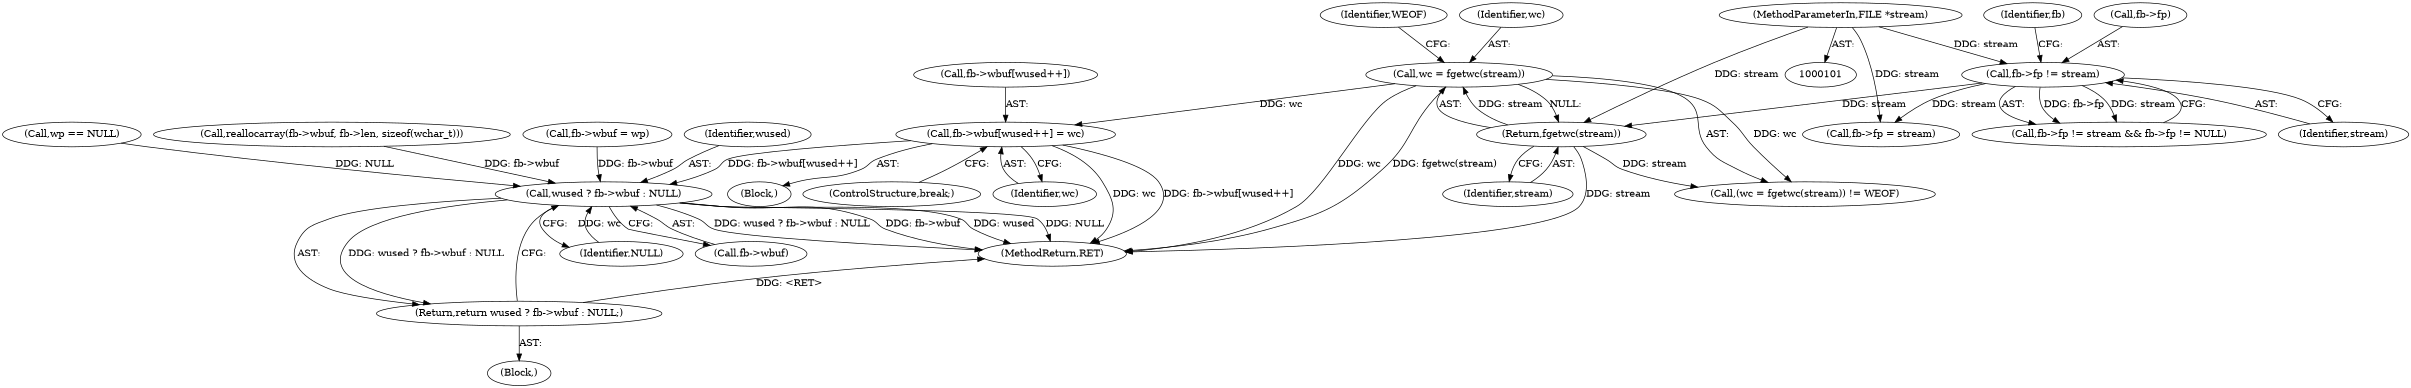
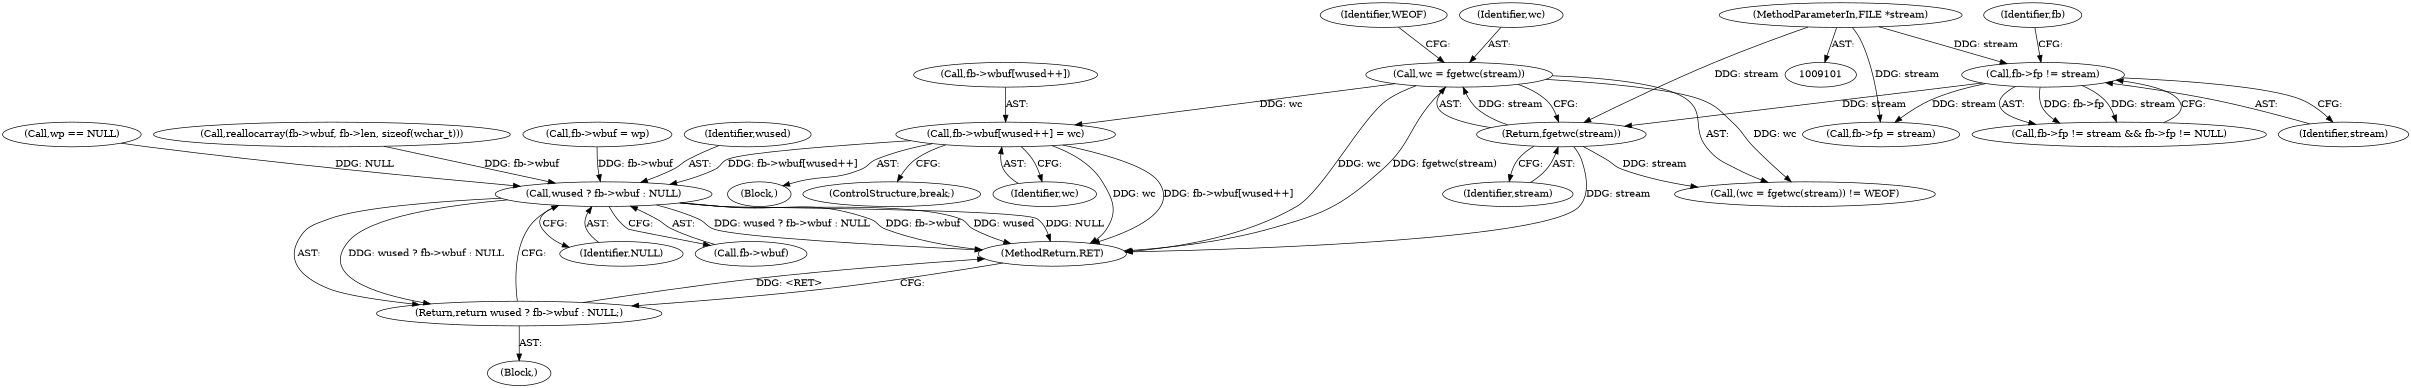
node "(Call,fb->fp)": removed
node "1000101": label "1000101" -> "1009101"
edge "(Call,wc = fgetwc(stream))" -> "(Return,fgetwc(stream))": label "NULL: " -> "CFG: "
edge "(ControlStructure,break;)" -> "(Call,fb->wbuf[wused++] = wc)": reversed
edge "(Identifier,NULL)" -> "(Call,wused ? fb->wbuf : NULL)": label "DDG: wc" -> "AST: "
edge "(MethodReturn,RET)" -> "(Return,return wused ? fb->wbuf : NULL;)": added, label "CFG:"
